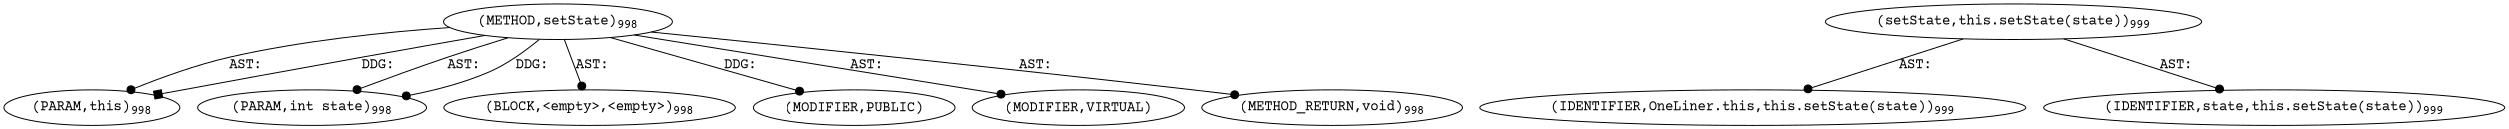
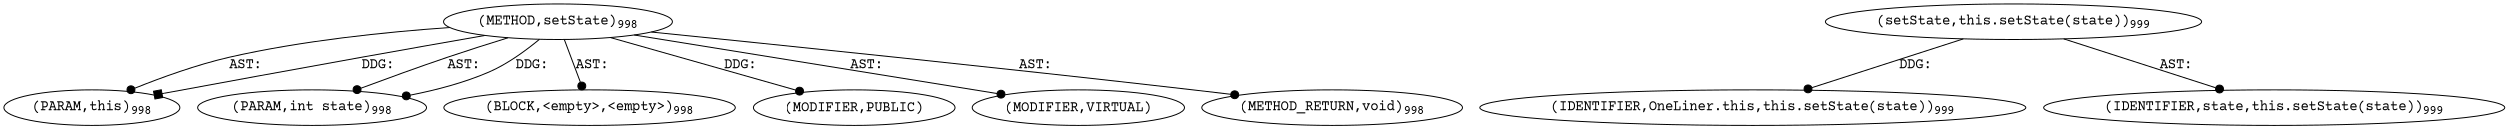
edge "(setState,this.setState(state))" -> "(IDENTIFIER,OneLiner.this,this.setState(state))": label "AST: " -> "DDG: "
